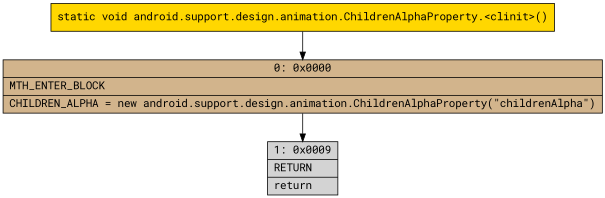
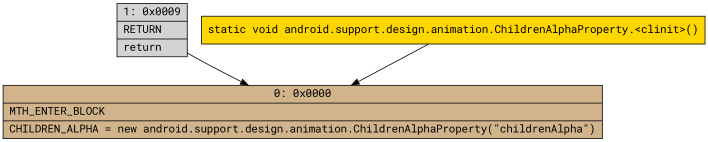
edge "0: 0x0000" -> "1: 0x0009": reversed
